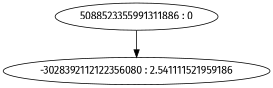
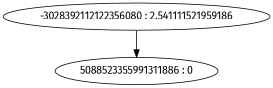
edge "5088523355991311886 : 0" -> "-3028392112122356080 : 2.541111521959186": reversed
